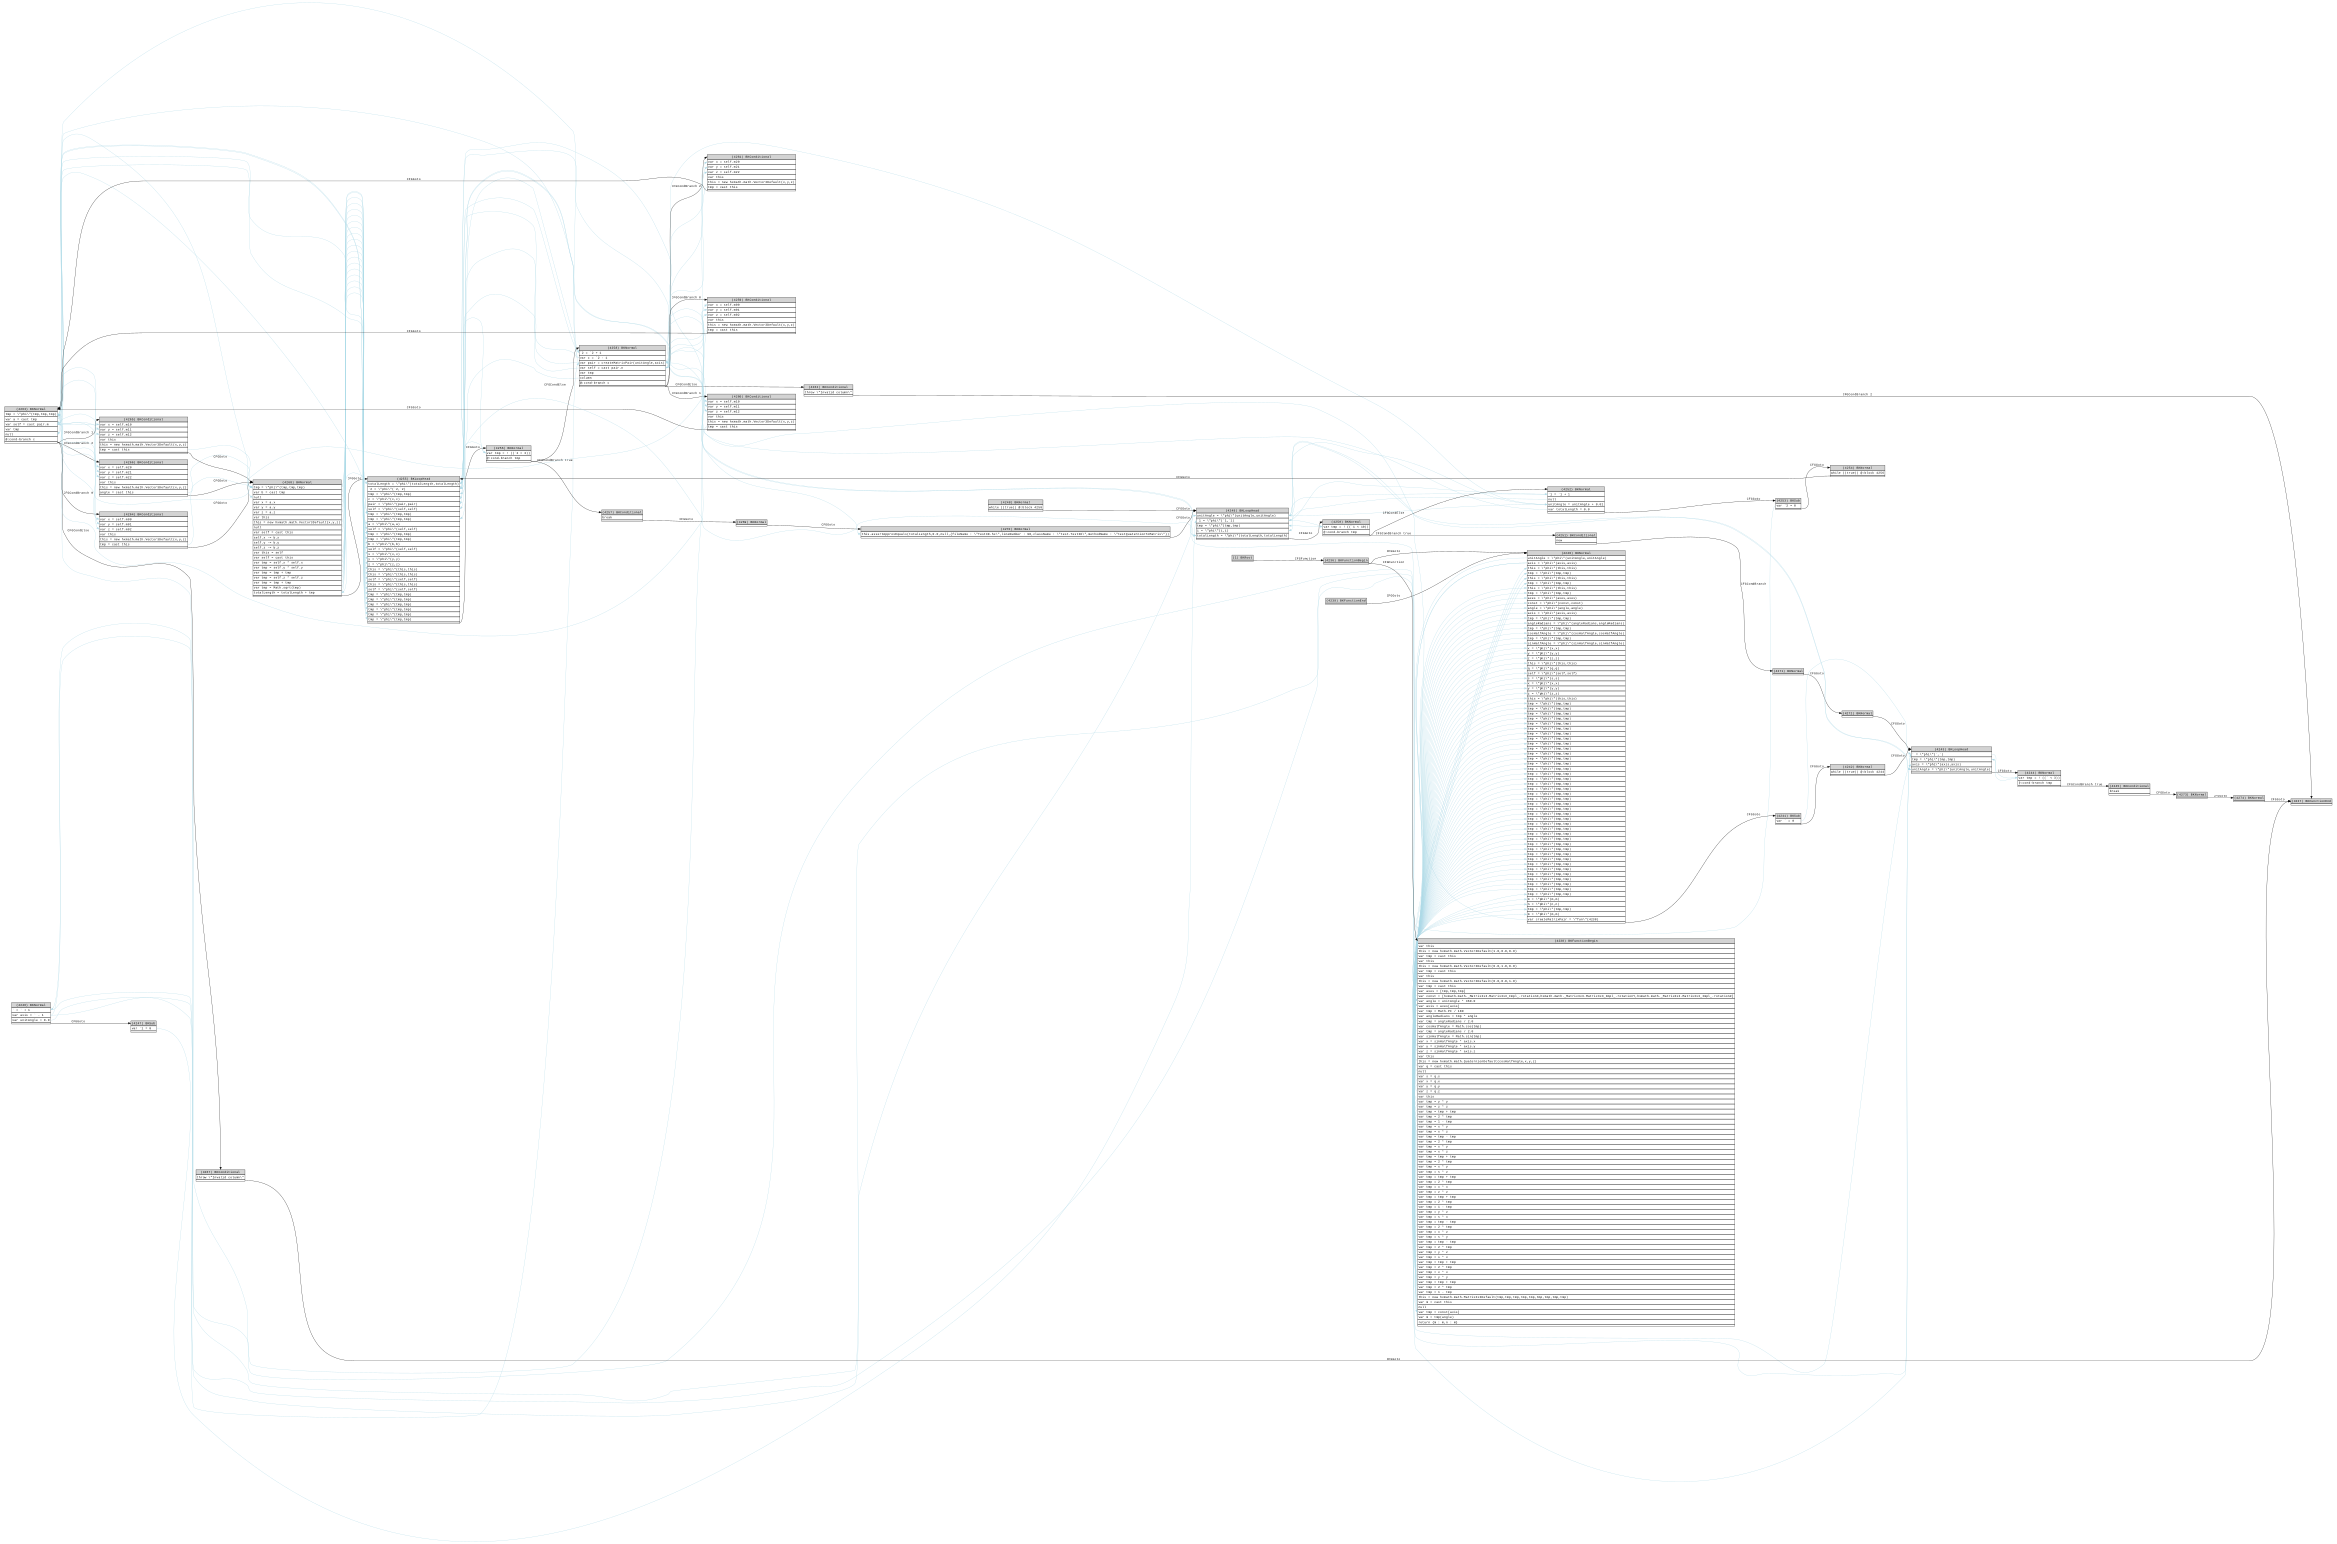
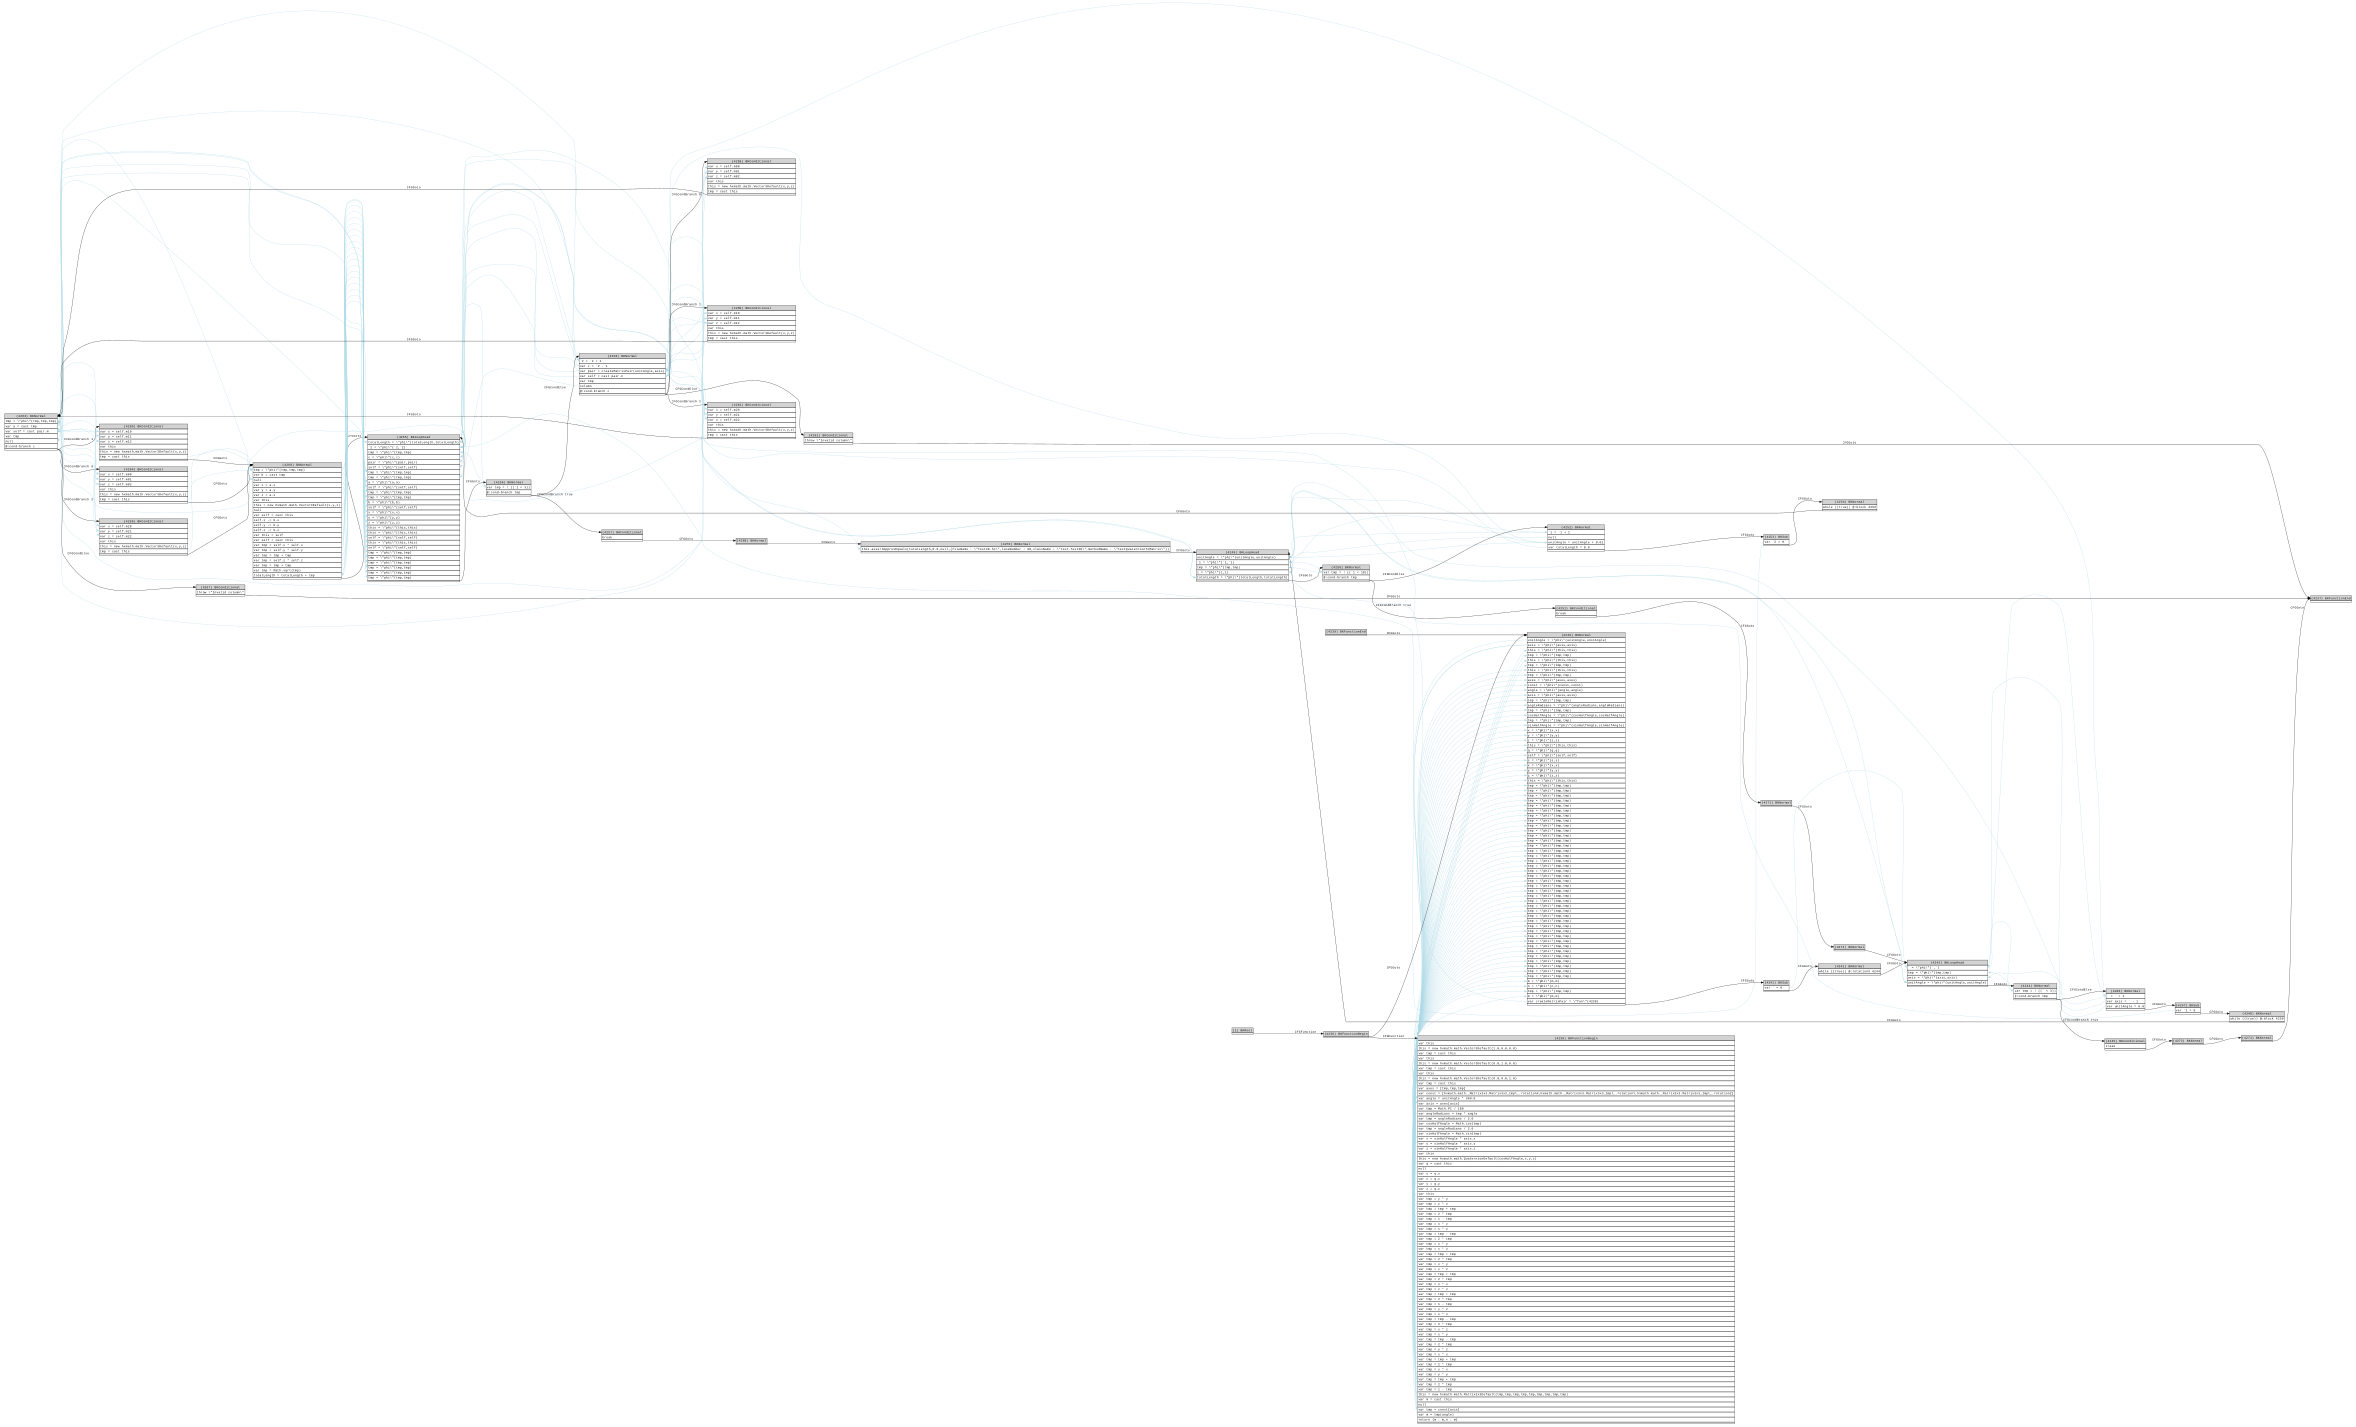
edge "(4262) BKConditional" -> "(4237) BKFunctionEnd": label "CFGCondBranch 2" -> "CFGGoto"
node "(4266) BKConditional": text "angle = cast this" -> "tmp = cast this"
node "(4251) BKConditional": text "new" -> "break"
edge "(4251) BKConditional" -> "(4271) BKNormal": label "CFGCondBranch" -> "CFGGoto"
node "(4242) BKNormal": text "while ((true)) @:block 4244" -> "while ((true)) @:rotationX 4244"
edge "(4244) BKNormal" -> "(4246) BKNormal": added, label "CFGCondElse"
edge "(4247) BKSub" -> "(4248) BKNormal": added, label "CFGGoto"
